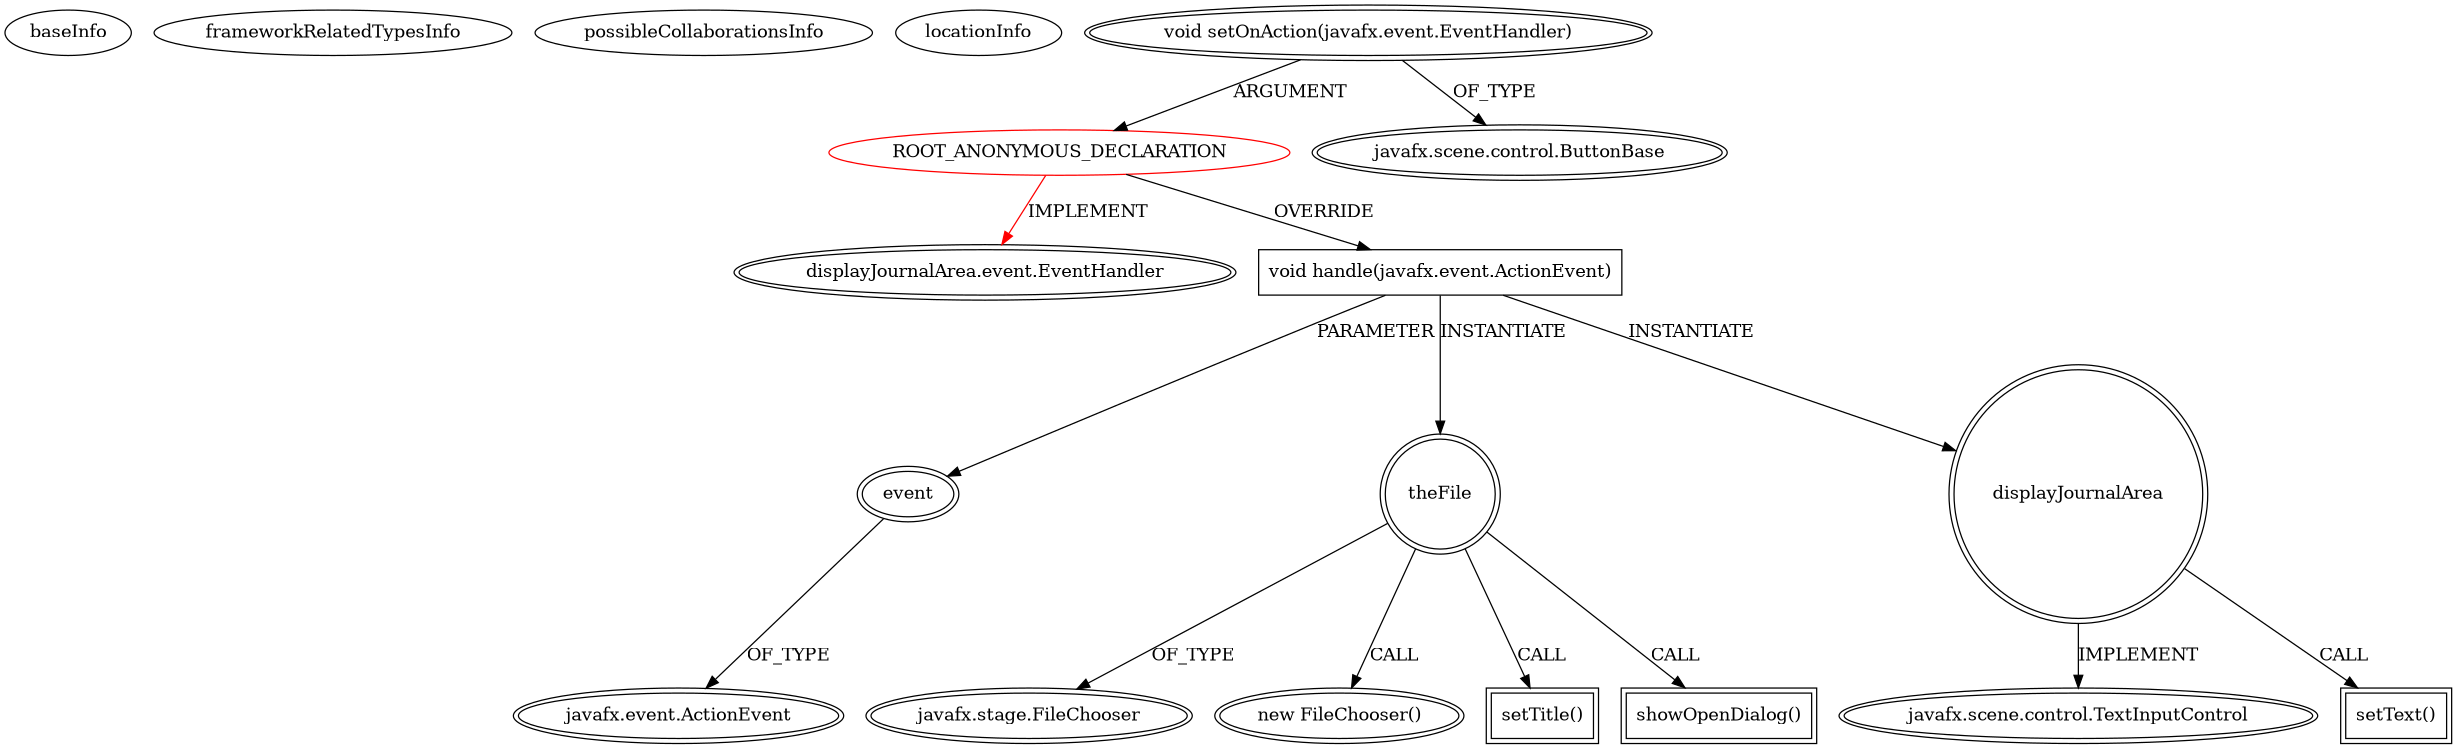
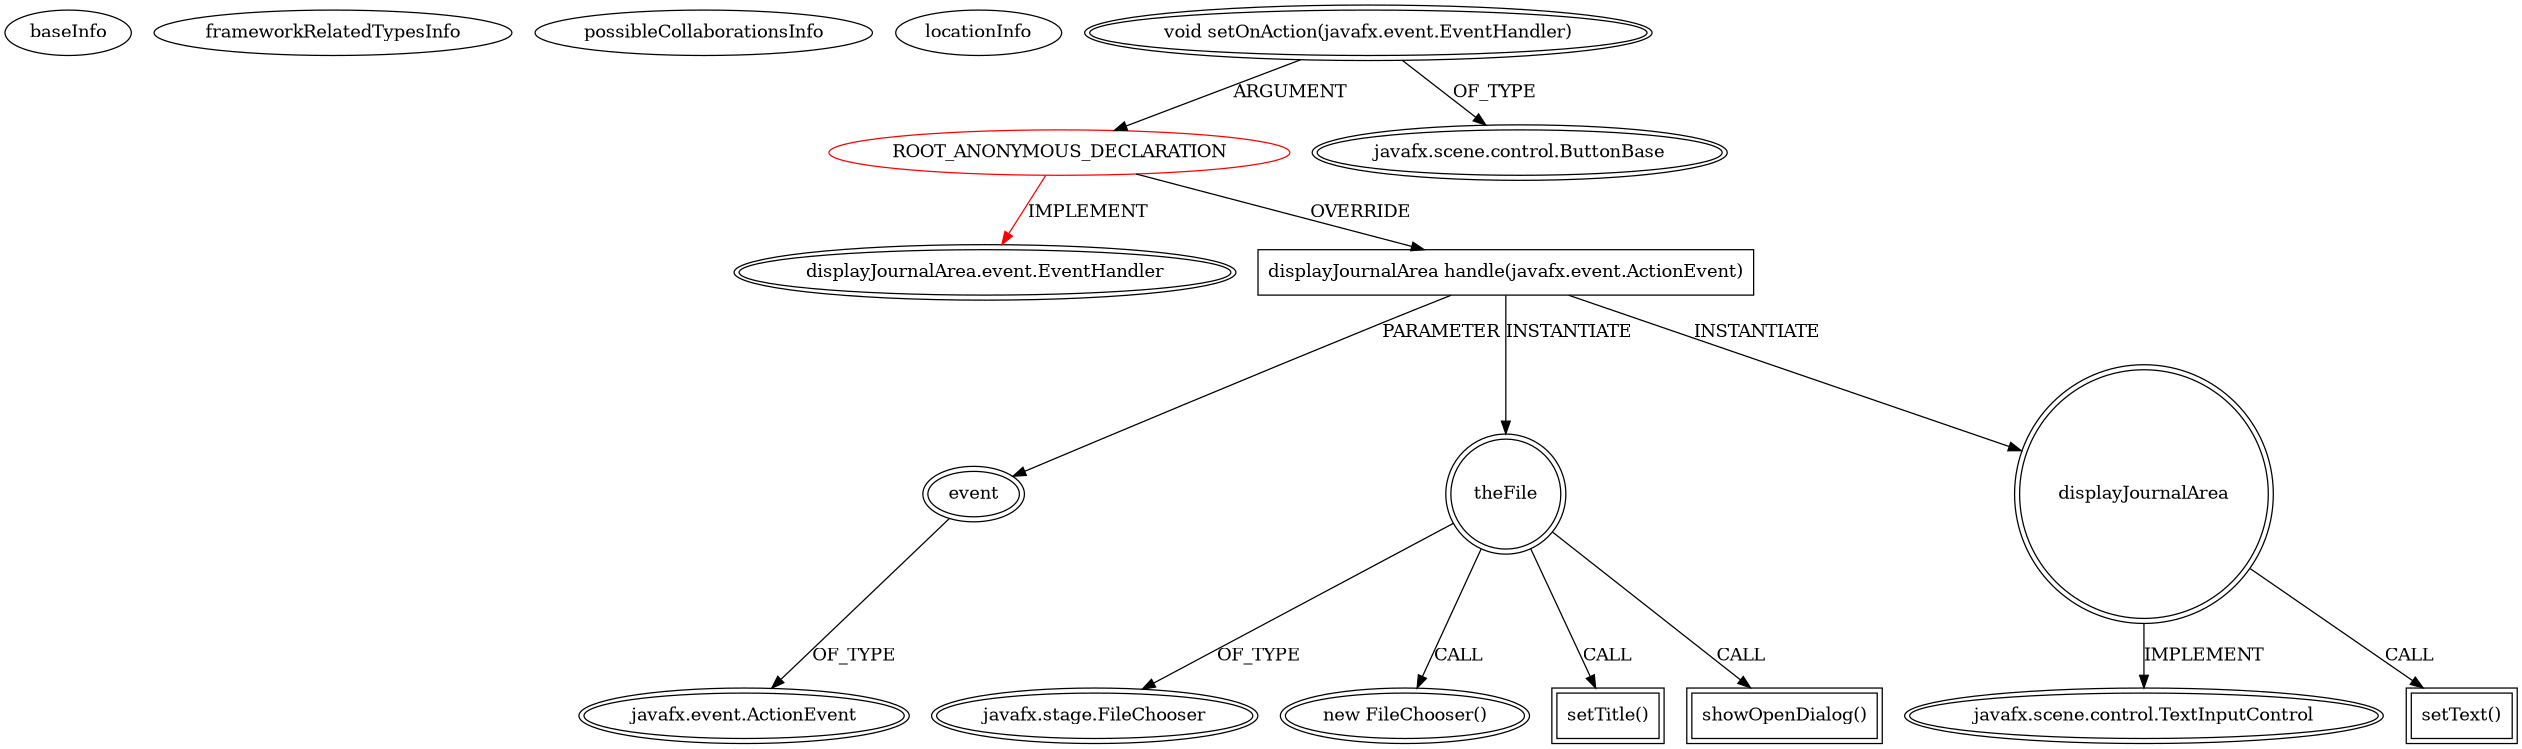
node "void handle(javafx.event.ActionEvent)": label "void handle(javafx.event.ActionEvent)" -> "displayJournalArea handle(javafx.event.ActionEvent)"
